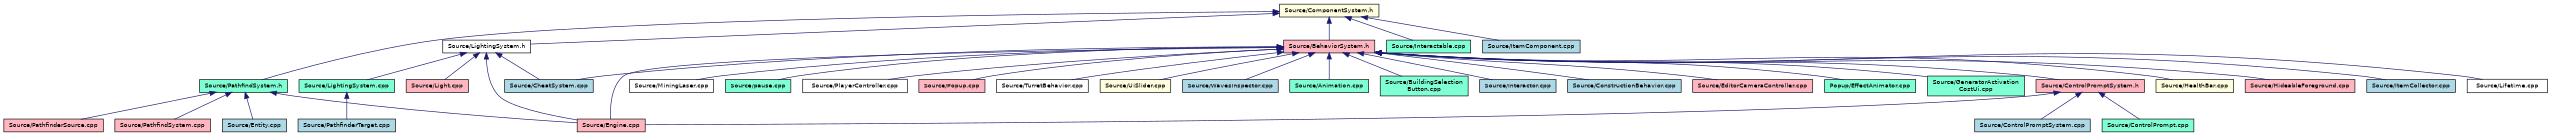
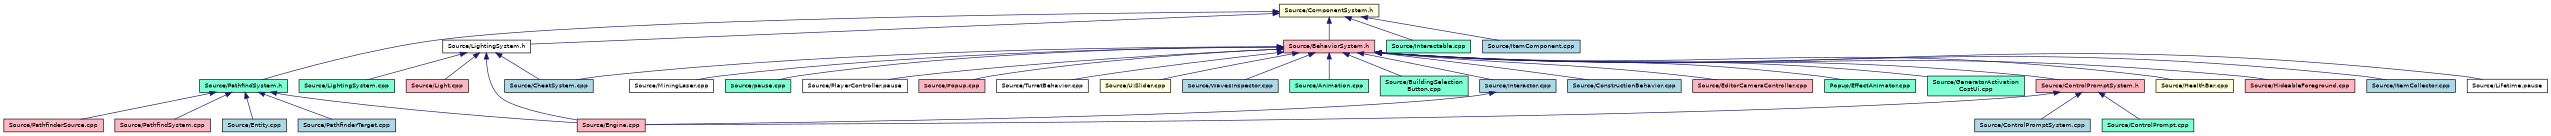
edge "Source/Engine.cpp" -> "Source/BehaviorSystem.h": now "Source/Engine.cpp" -> "Source/Interactor.cpp"
node "Source/PlayerController.cpp": label "Source/PlayerController.cpp" -> "Source/PlayerController.pause"
node "Source/Lifetime.cpp": label "Source/Lifetime.cpp" -> "Source/Lifetime.pause"
edge "Source/PathfinderTarget.cpp" -> "Source/LightingSystem.cpp": now "Source/PathfinderTarget.cpp" -> "Source/PathfindSystem.h"
